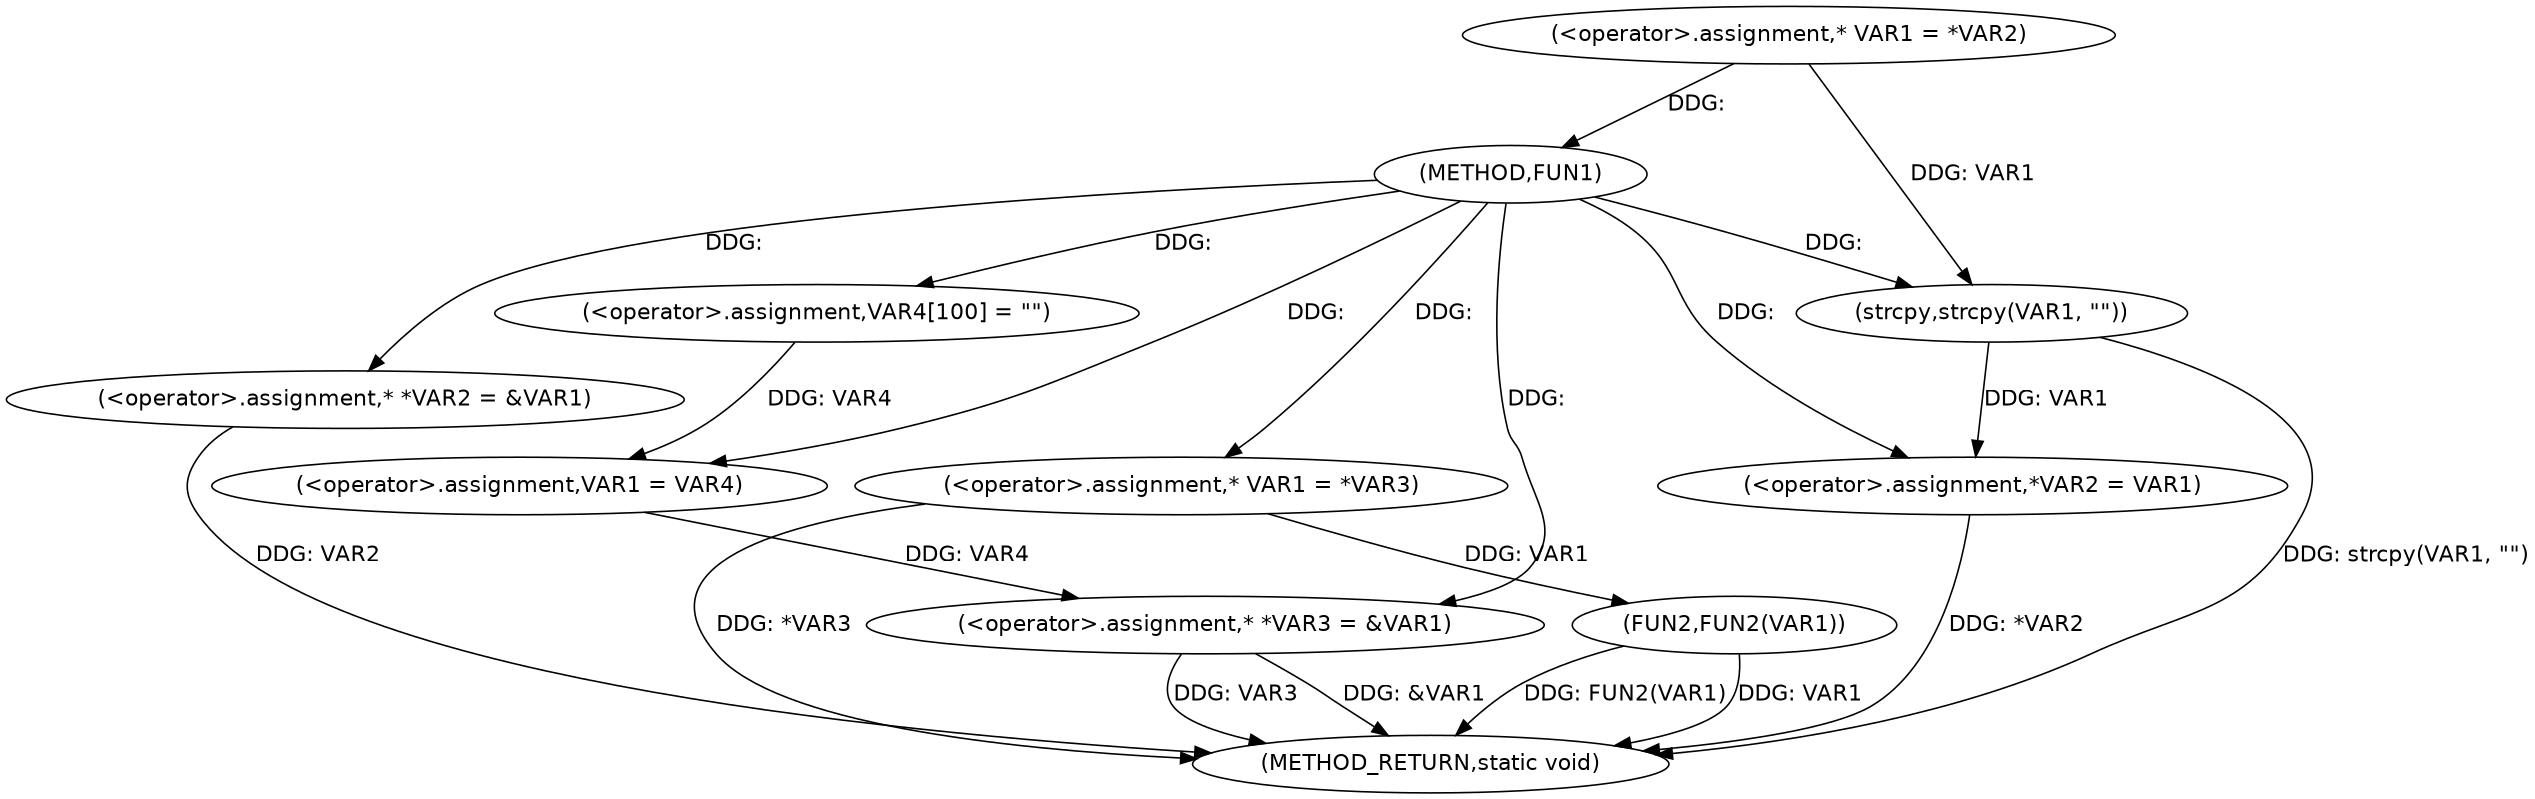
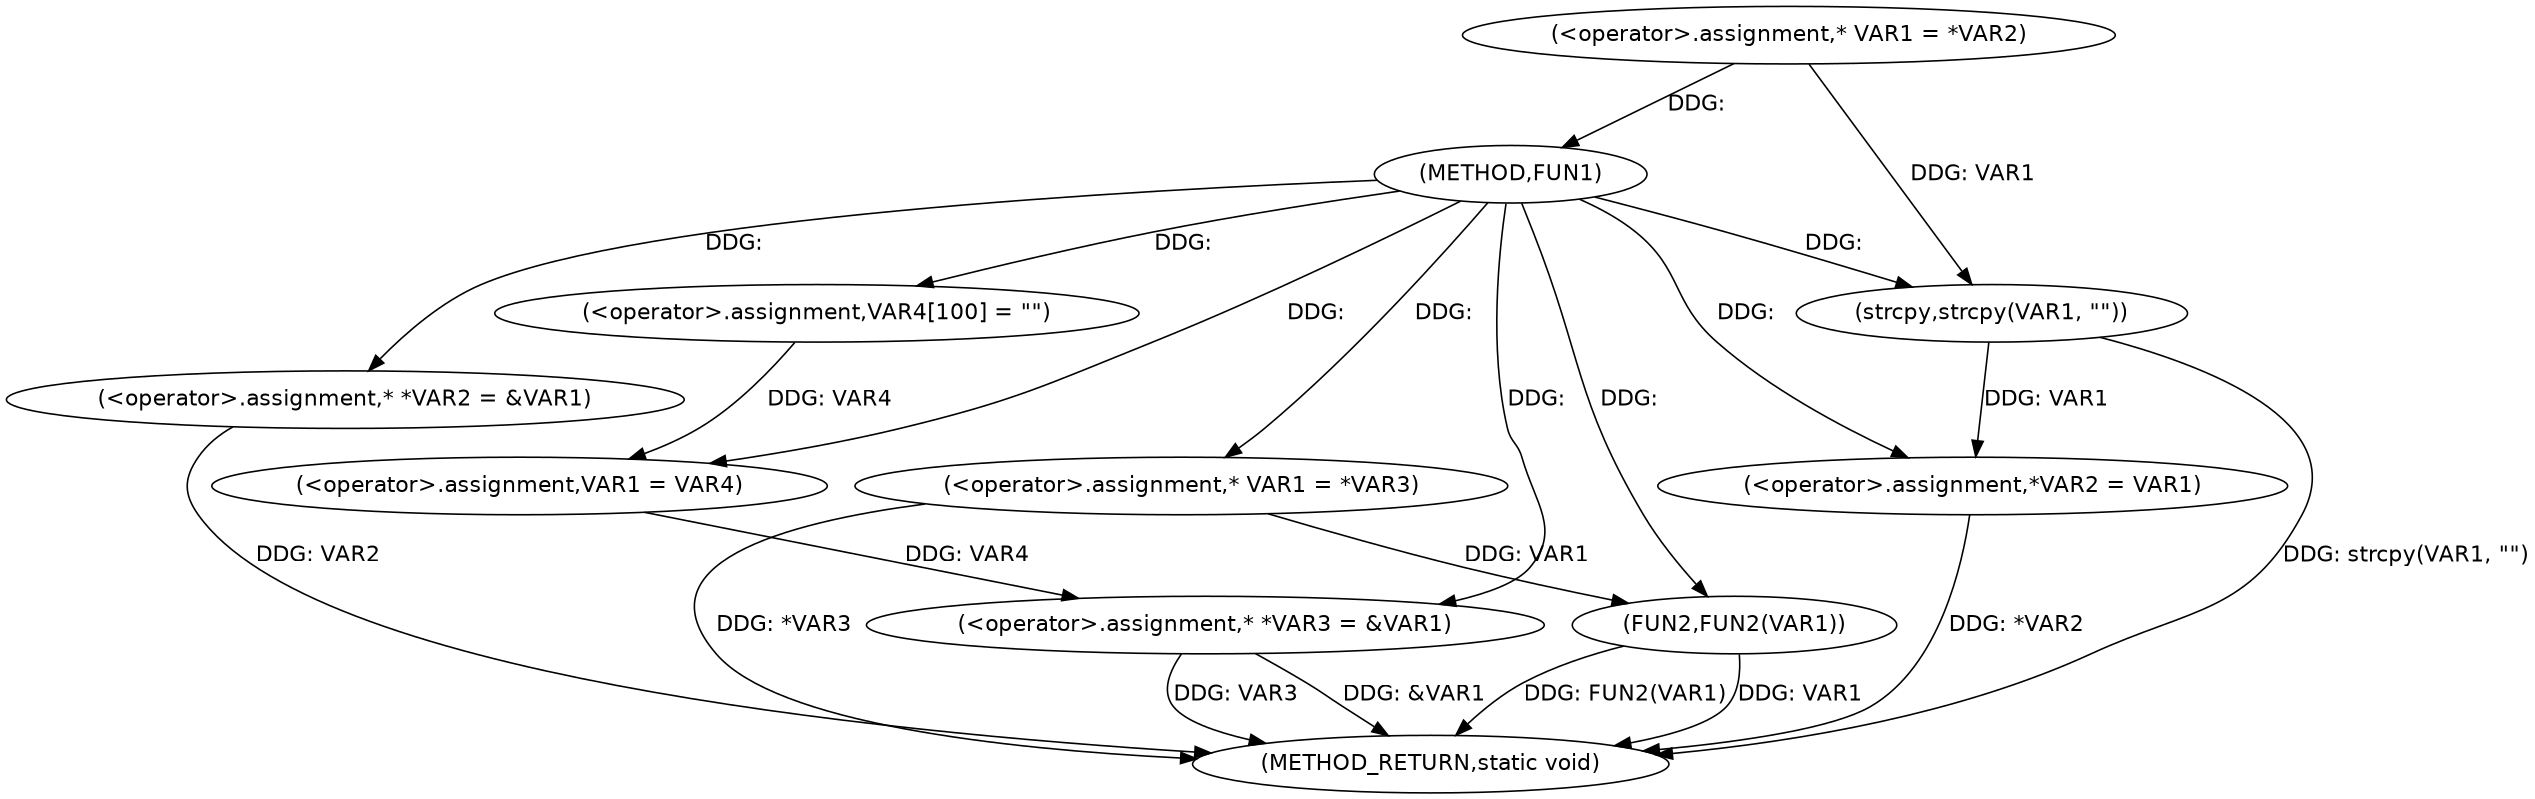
edge "(METHOD,FUN1)" -> "(FUN2,FUN2(VAR1))": added, label "DDG:"
